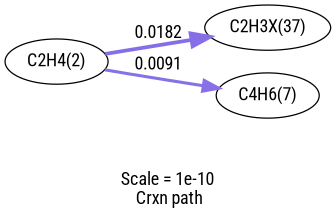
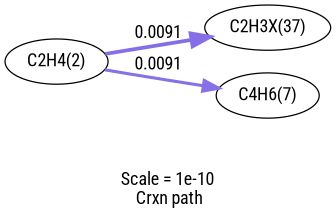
edge "C2H4(2)" -> "C2H3X(37)": label " 0.0182" -> " 0.0091"
